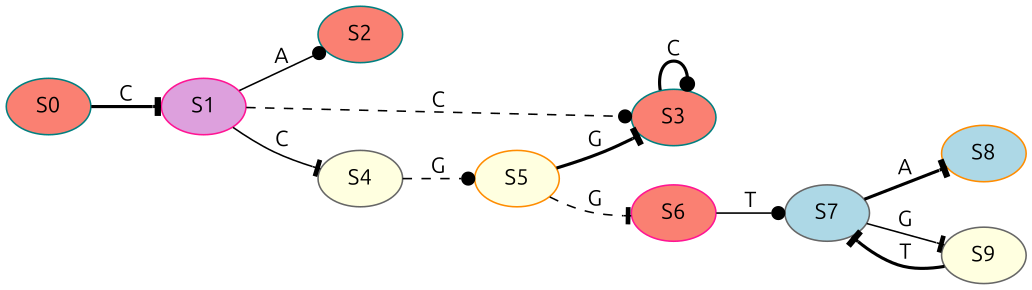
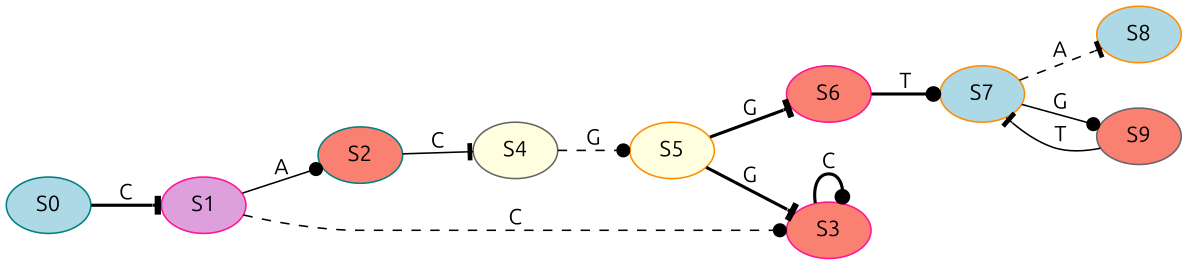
node "S0": fillcolor salmon -> lightblue
node "S3": color teal -> deeppink
edge "S1" -> "S4": now "S2" -> "S4"
edge "S7" -> "S8": style bold -> dashed
edge "S5" -> "S6": style dashed -> bold
edge "S6" -> "S7": style solid -> bold
node "S7": color gray40 -> darkorange
edge "S7" -> "S9": arrowhead tee -> dot
node "S9": fillcolor lightyellow -> salmon
edge "S9" -> "S7": style bold -> solid
